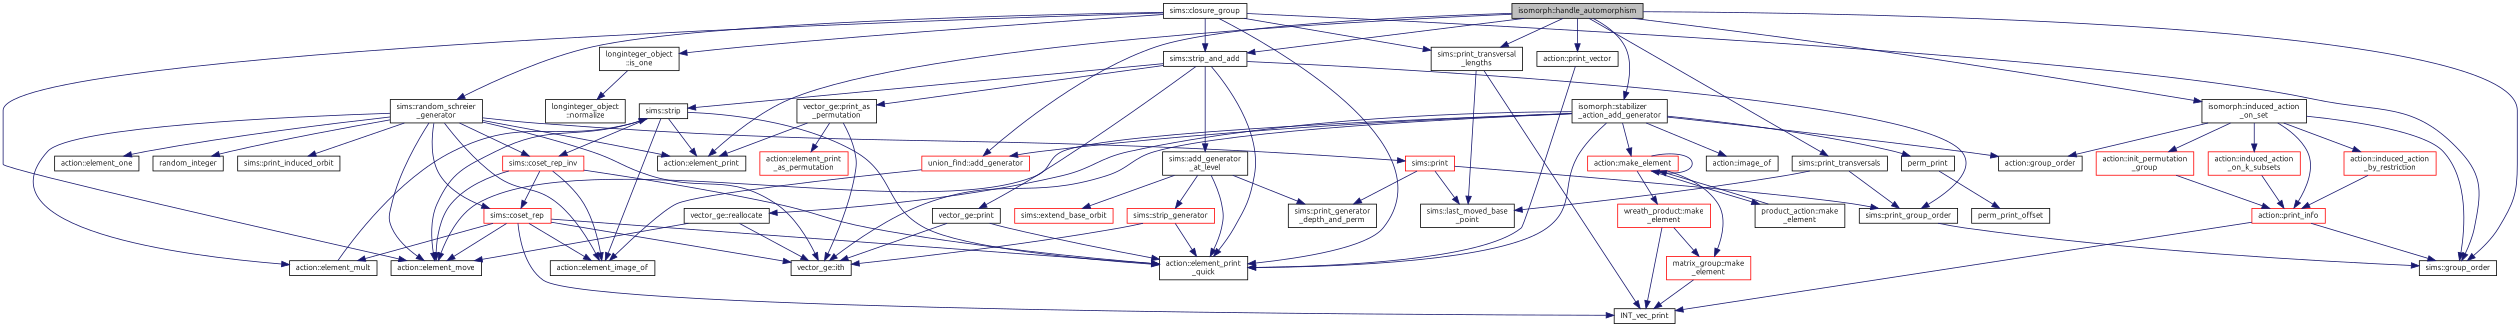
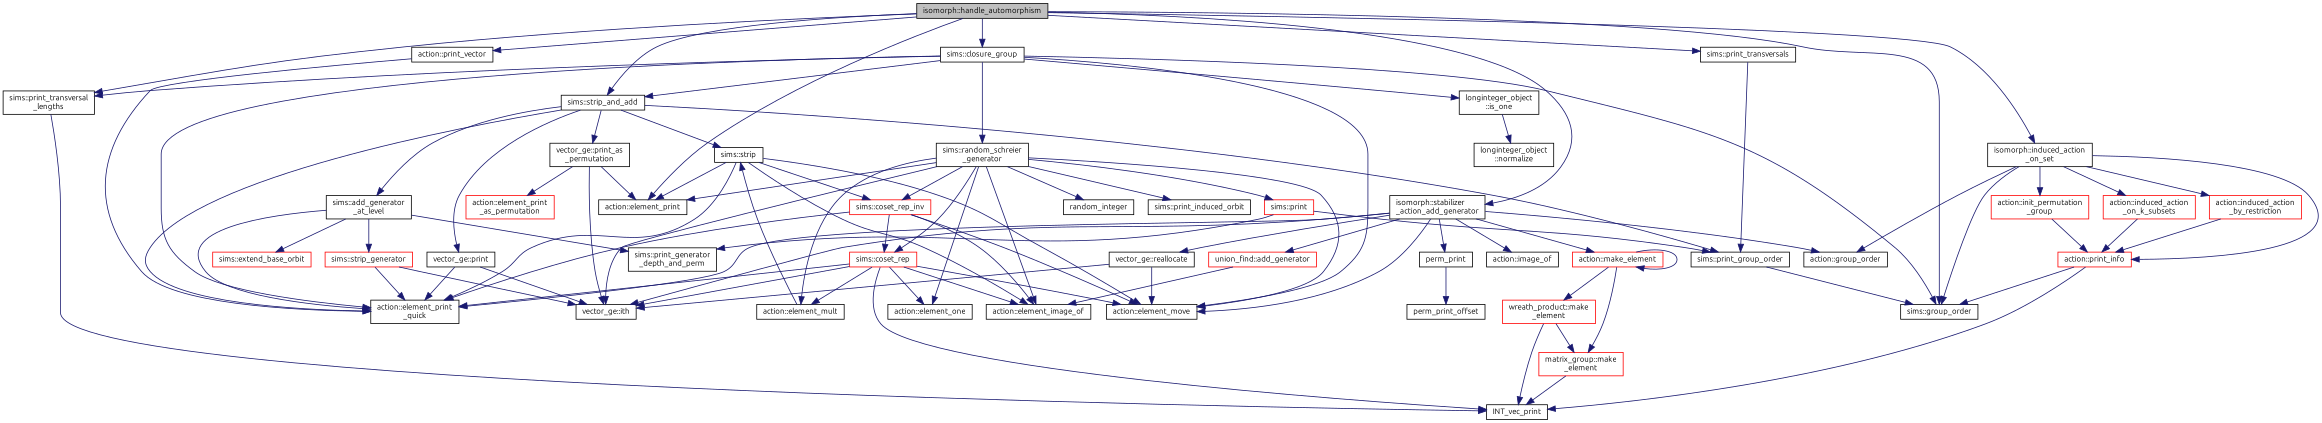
edge "isomorph::handle_automorphism" -> "union_find::add_generator": now "isomorph::handle_automorphism" -> "sims::closure_group"
node "sims::last_moved_base _point": removed
node "product_action::make _element": removed
edge "sims::coset_rep" -> "action::element_one": added
